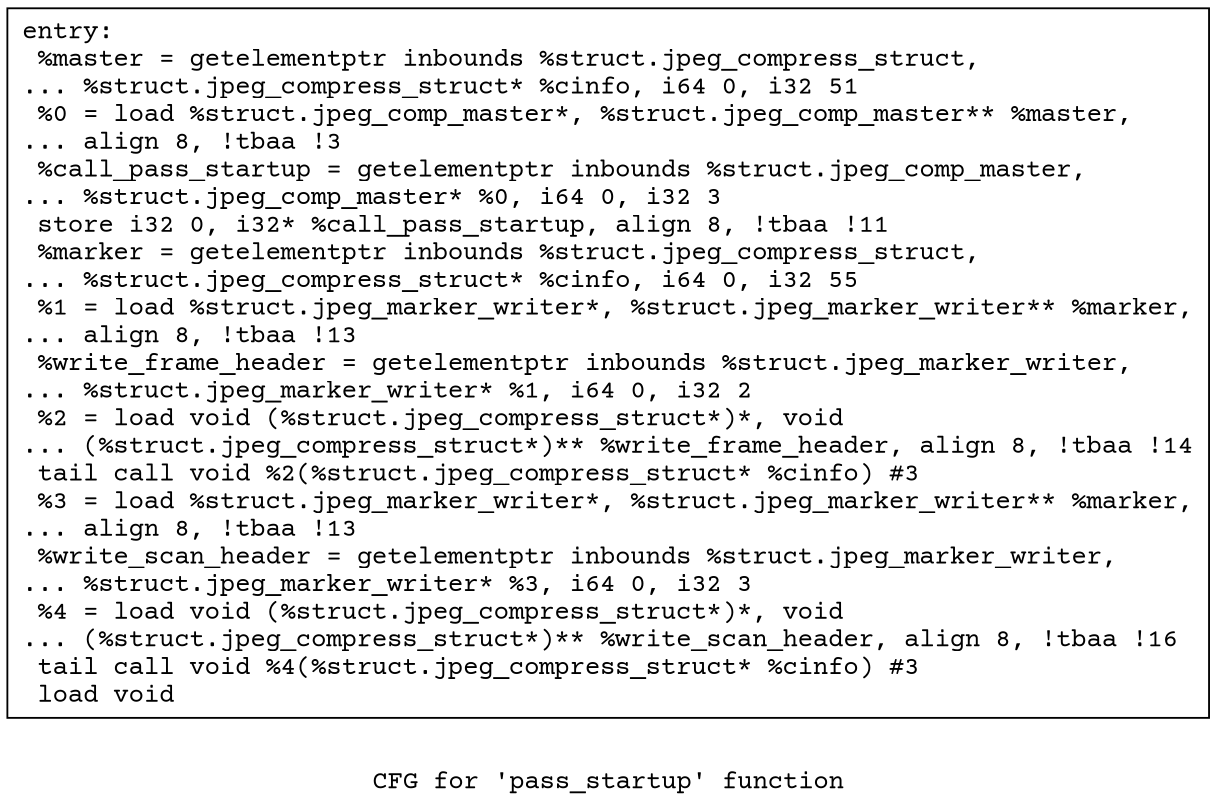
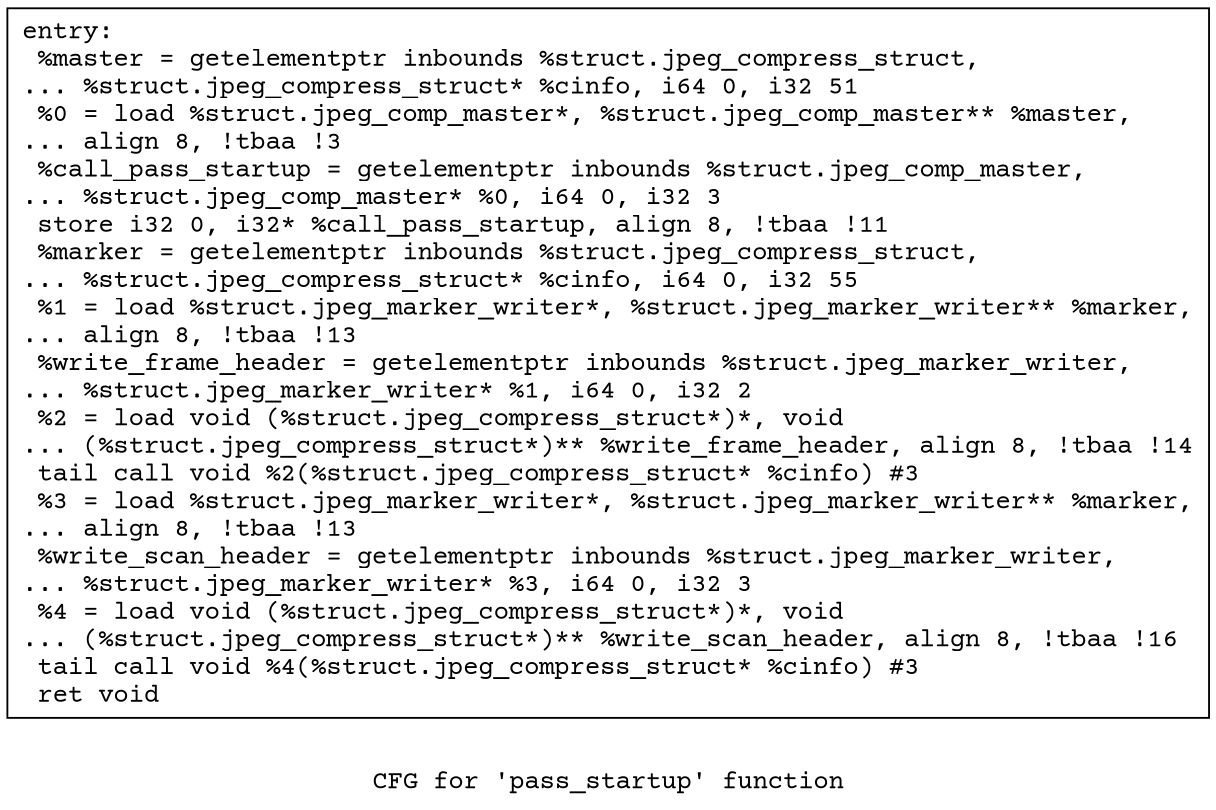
node "entry:": text "load void" -> "ret void"
